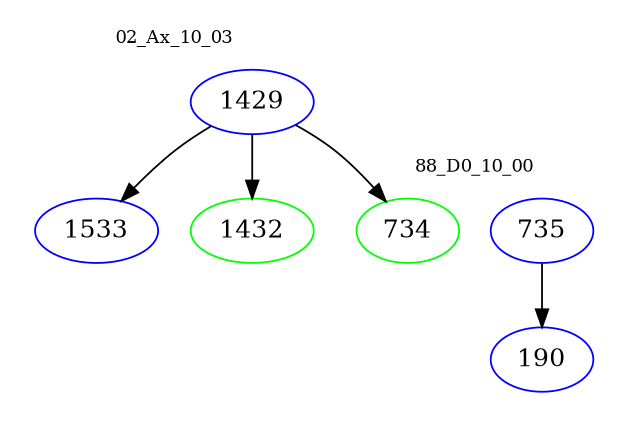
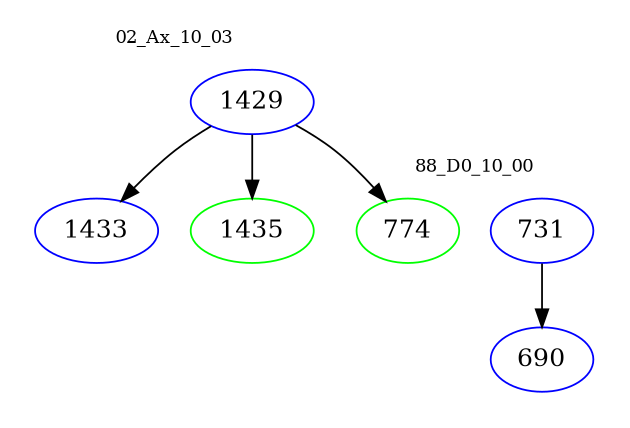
node "1533": label "1533" -> "1433"
node "1432": label "1432" -> "1435"
node "734": label "734" -> "774"
node "735": label "735" -> "731"
node "190": label "190" -> "690"
